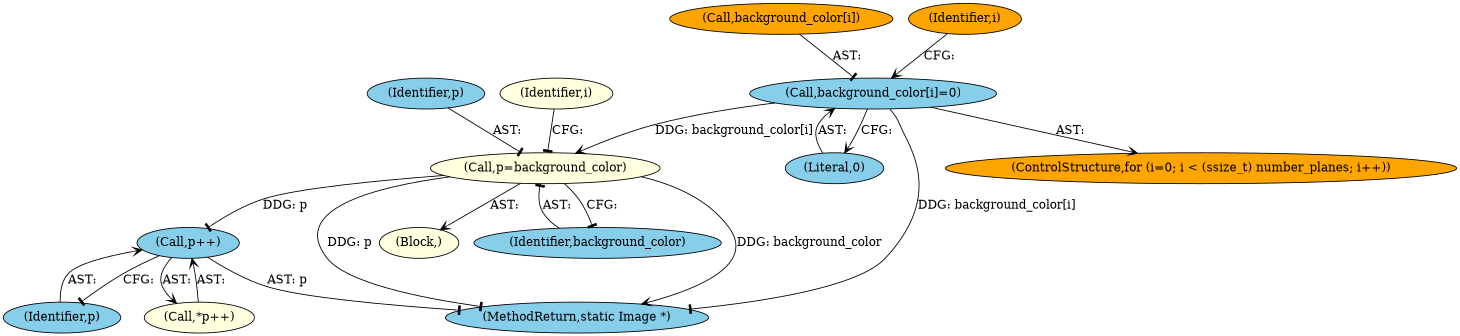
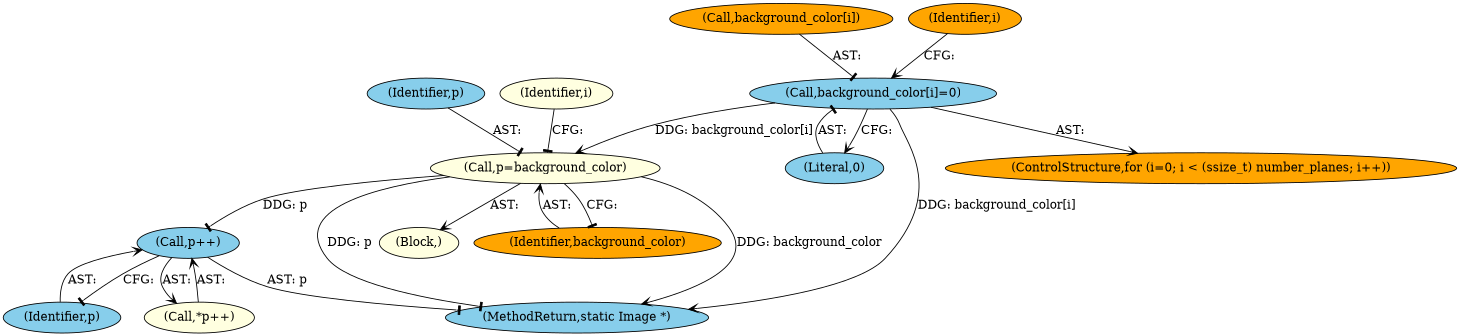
edge "(Literal,0)" -> "(Call,background_color[i]=0)": arrowhead vee -> tee
edge "(Identifier,background_color)" -> "(Call,p=background_color)": arrowhead tee -> vee
node "(Identifier,background_color)": fillcolor skyblue -> orange
edge "(Call,background_color[i]=0)" -> "(MethodReturn,static Image *)": arrowhead tee -> vee
